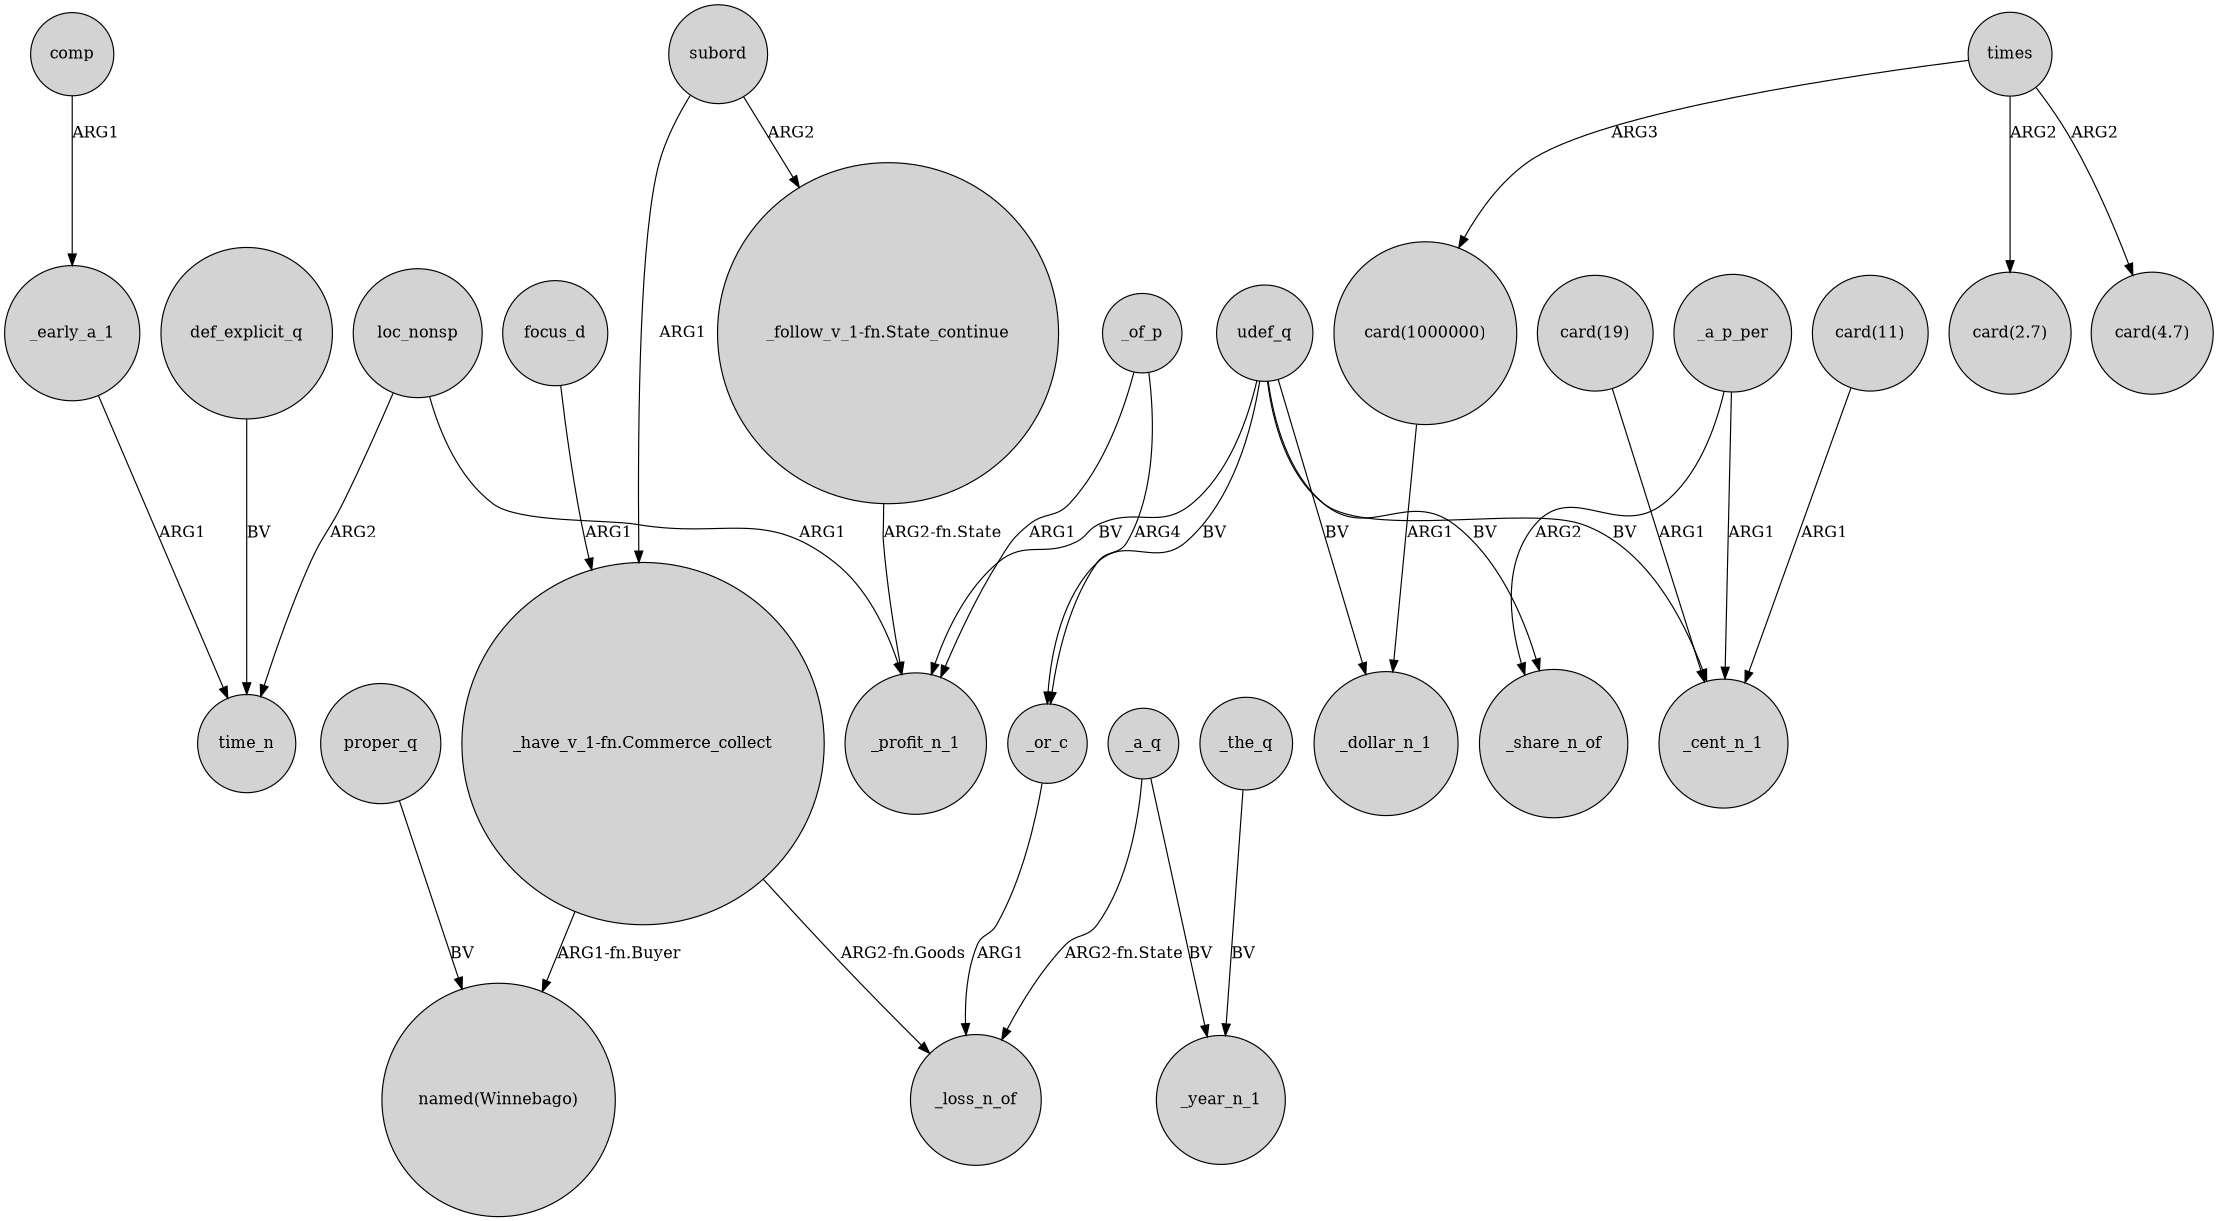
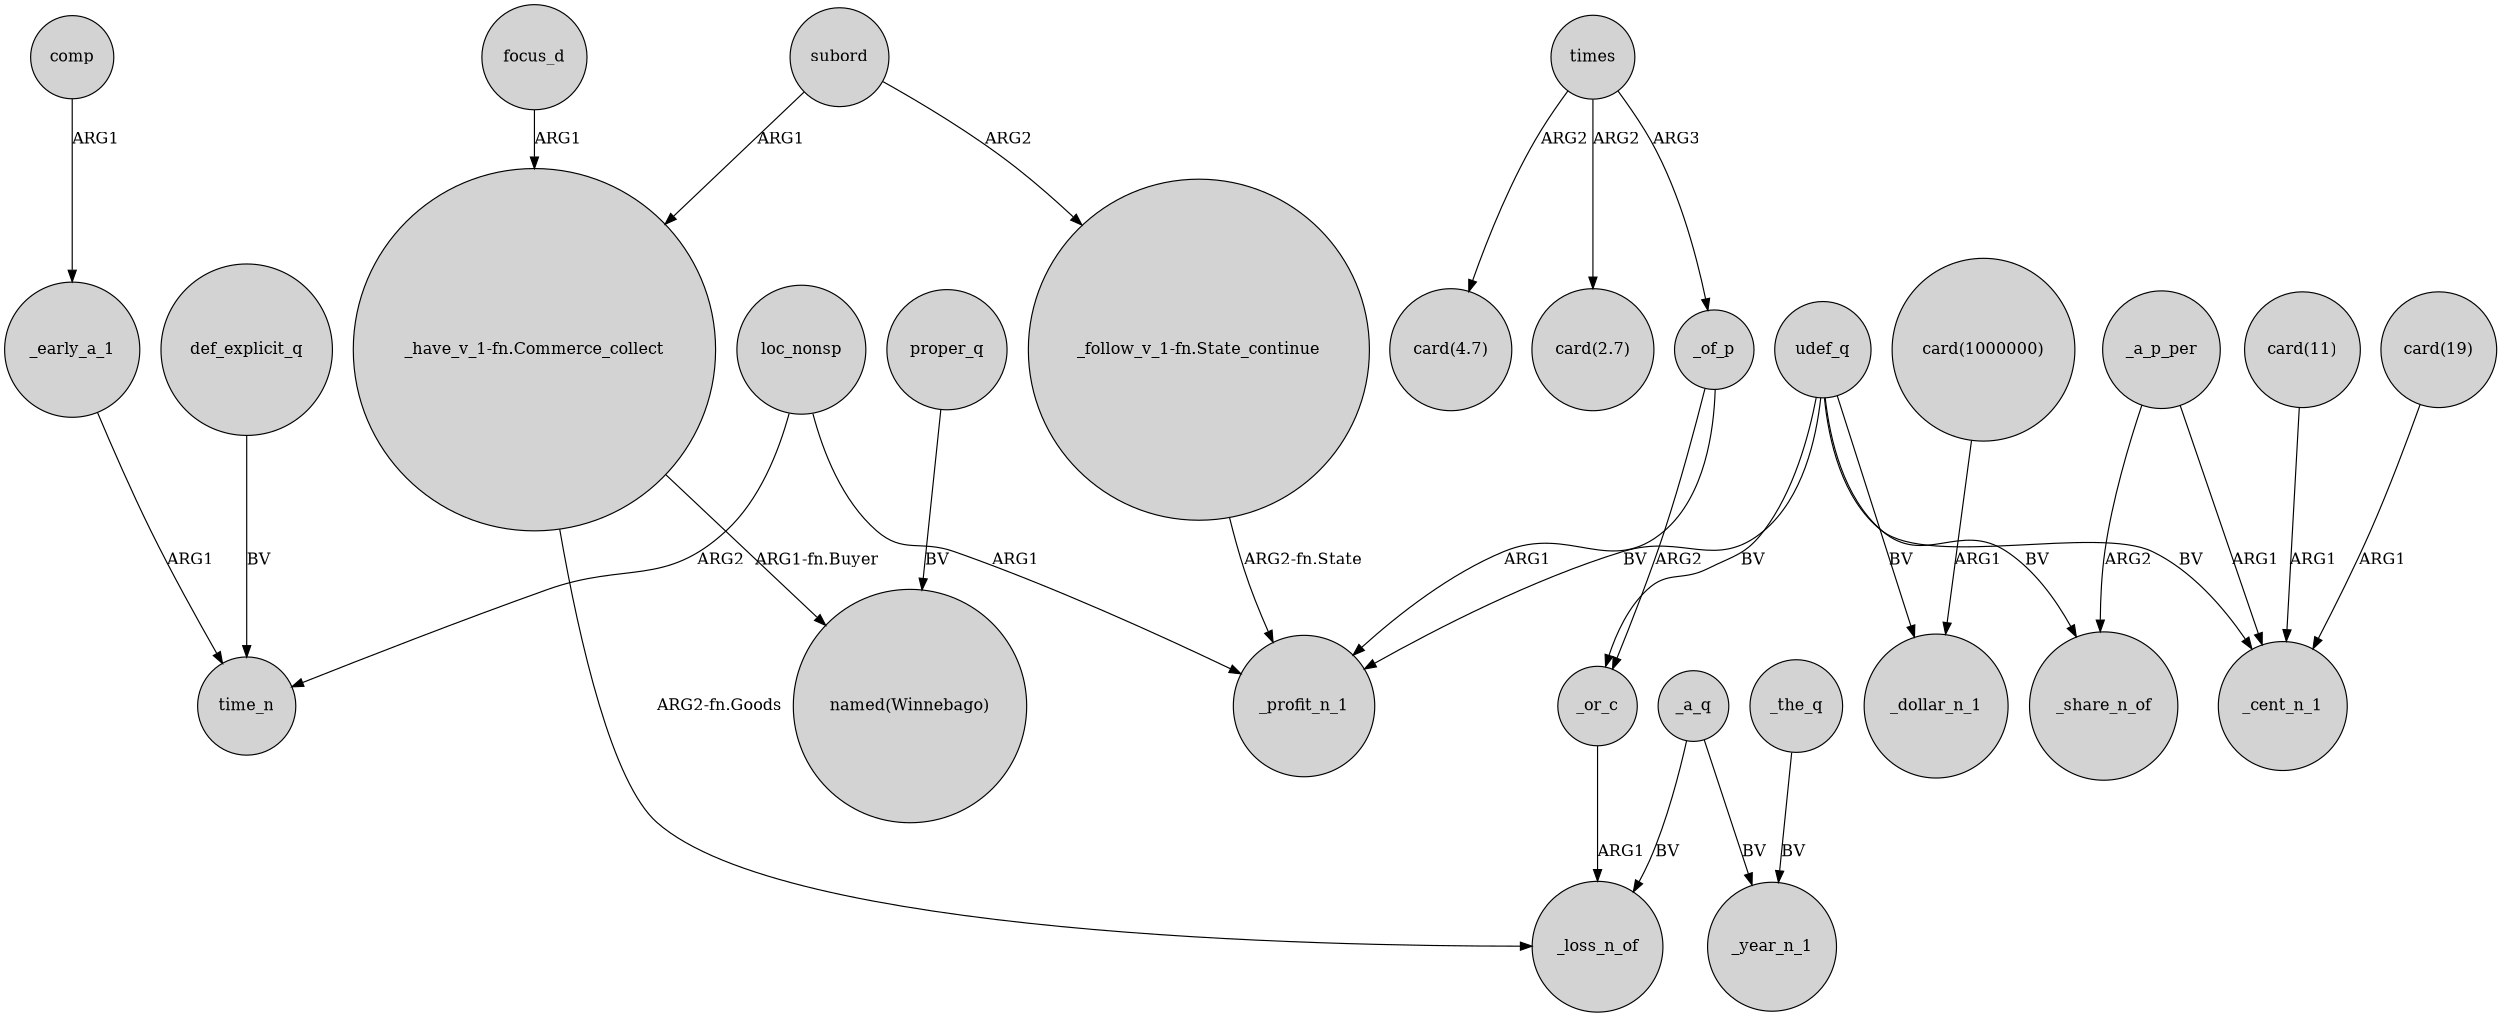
edge "times" -> "card(1000000)": now "times" -> "_of_p"
edge "_of_p" -> "_or_c": label "ARG4" -> "ARG2"
edge "_a_q" -> "_loss_n_of": label "ARG2-fn.State" -> "BV"
